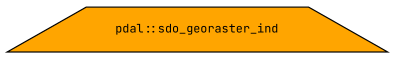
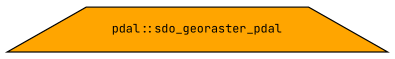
node "pdal::sdo_georaster_ind": label "pdal::sdo_georaster_ind" -> "pdal::sdo_georaster_pdal"
